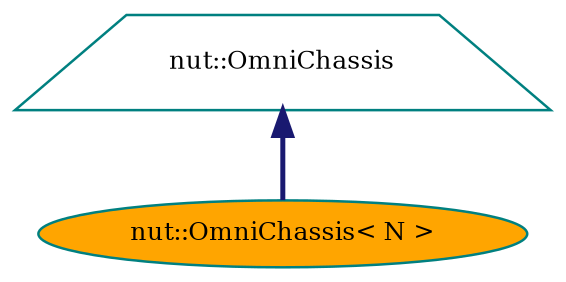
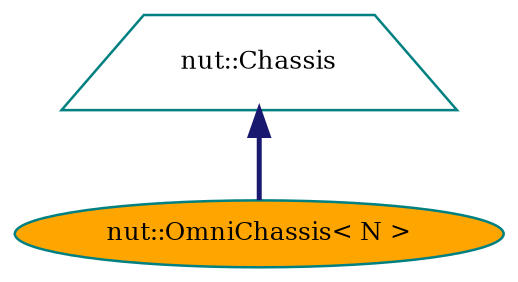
node "nut::OmniChassis": label "nut::OmniChassis" -> "nut::Chassis"
